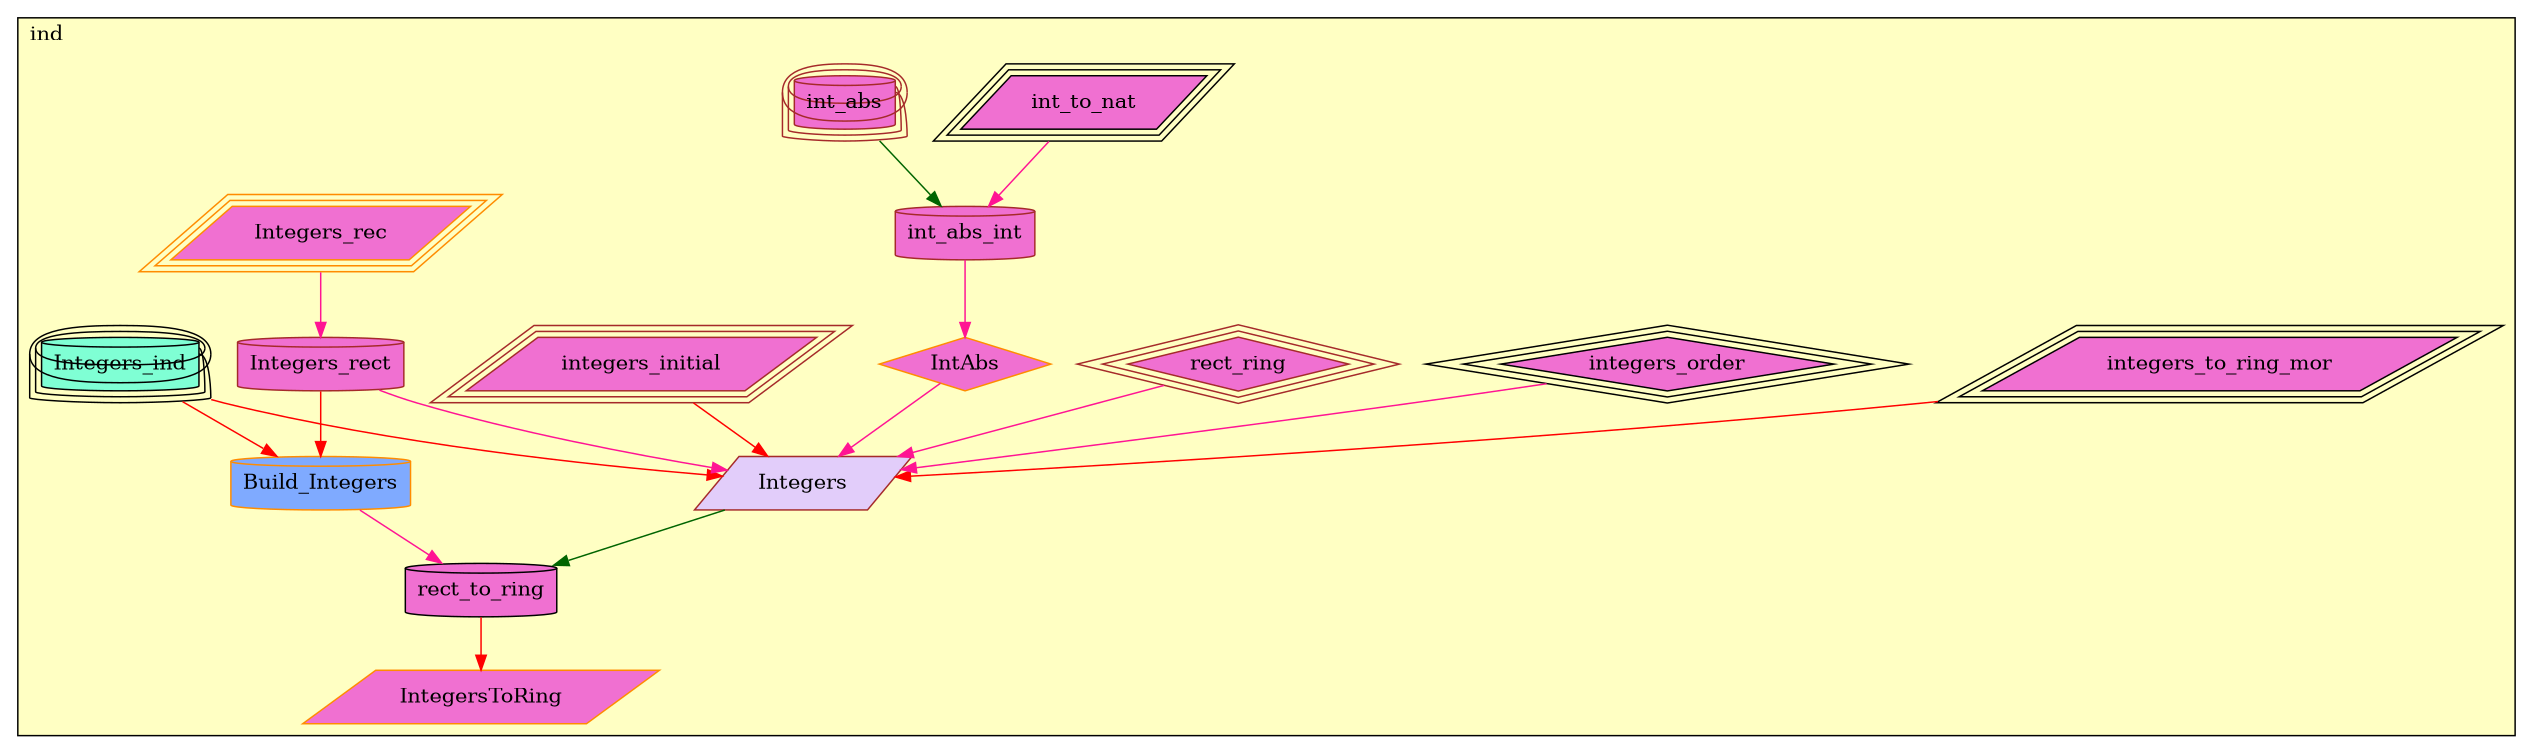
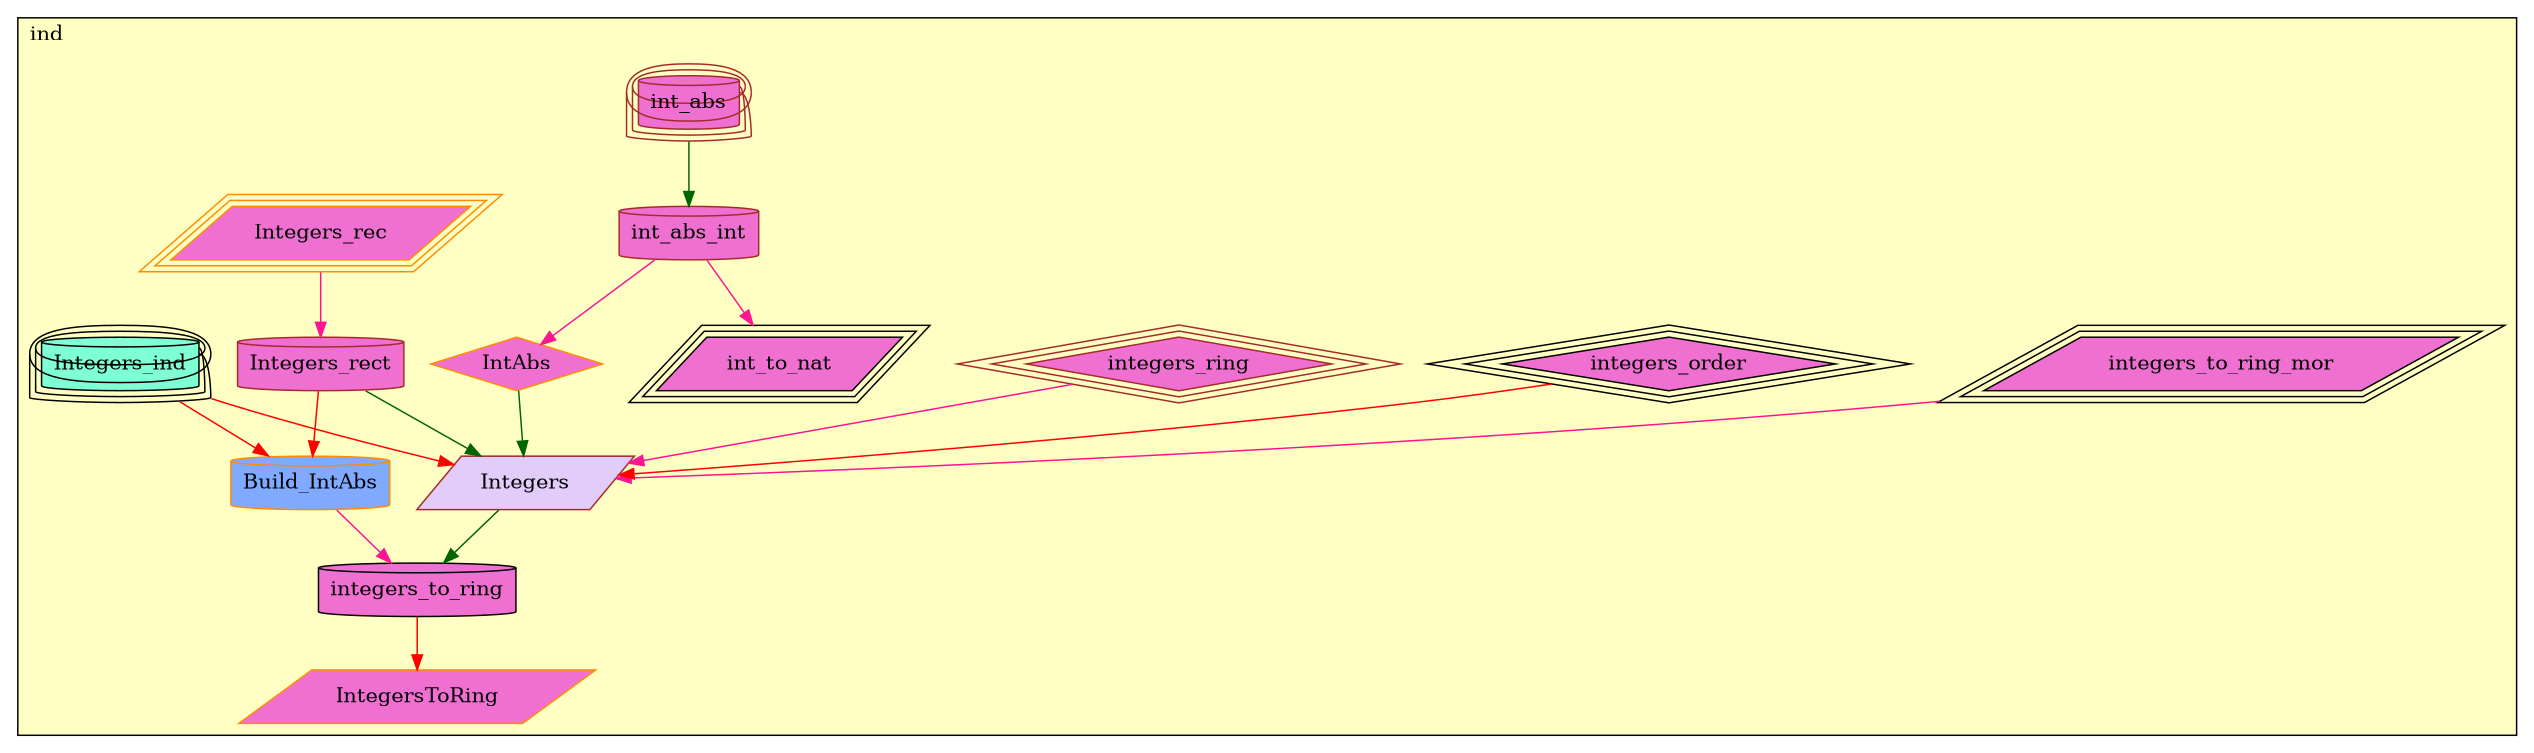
edge "int_to_nat" -> "int_abs_int": reversed
node "integers_initial": removed
node "rect_ring": label "rect_ring" -> "integers_ring"
edge "IntAbs" -> "Integers": color deeppink -> darkgreen
edge "integers_order" -> "Integers": color deeppink -> red
edge "Integers_rect" -> "Integers": color deeppink -> darkgreen
edge "integers_to_ring_mor" -> "Integers": color red -> deeppink
node "Build_Integers": label "Build_Integers" -> "Build_IntAbs"
node "rect_to_ring": label "rect_to_ring" -> "integers_to_ring"
